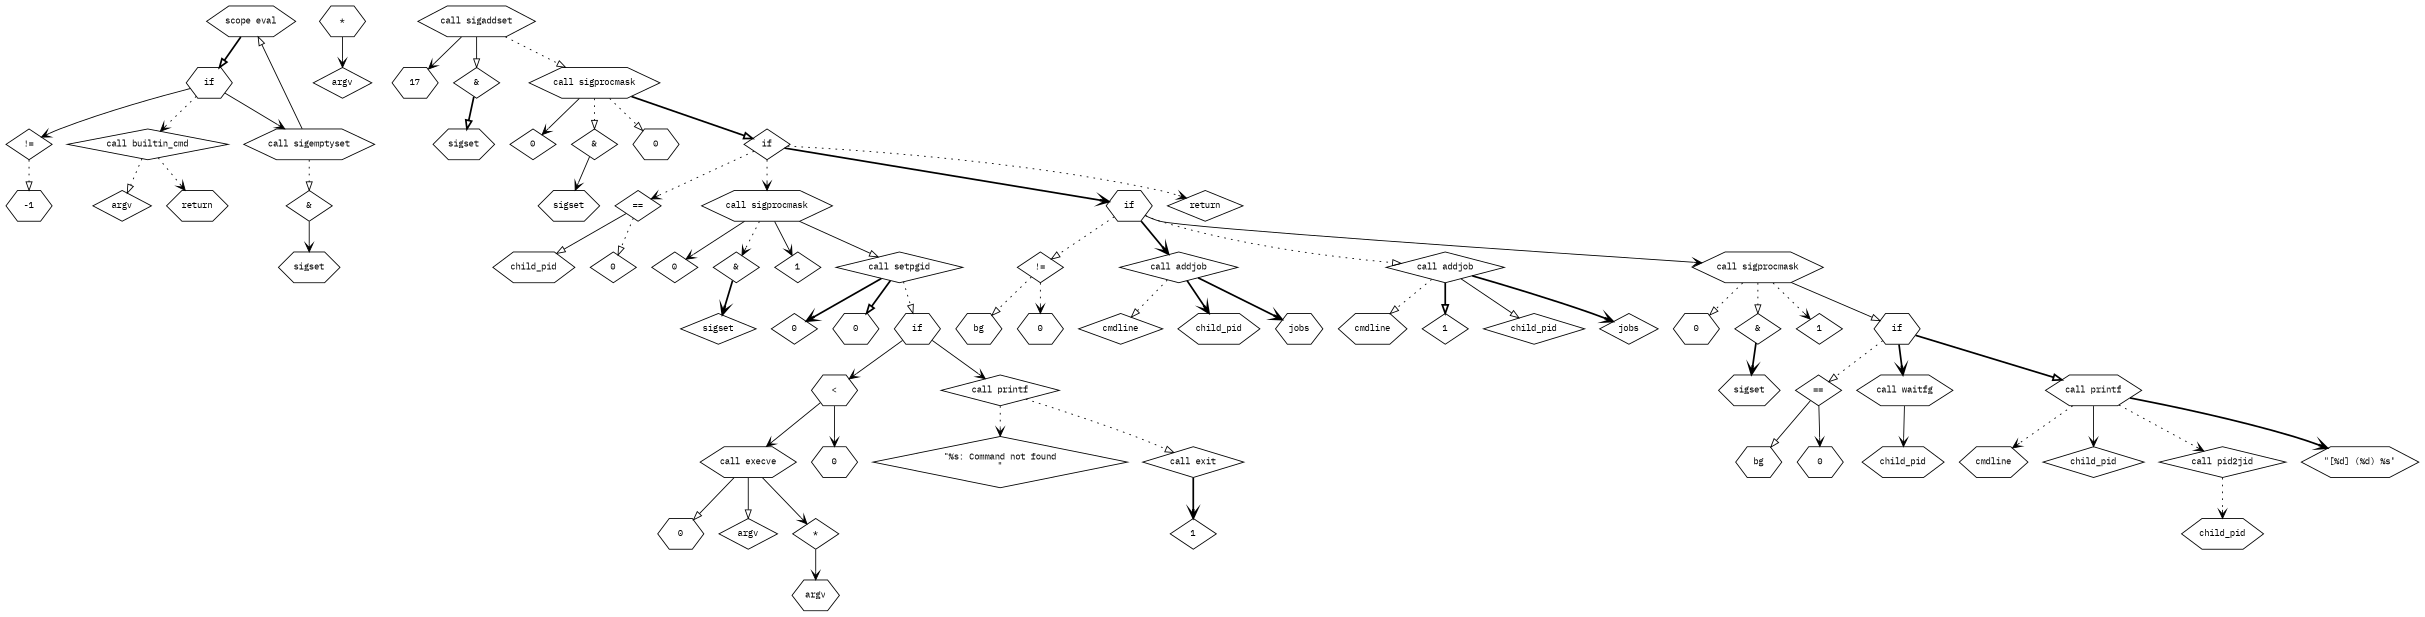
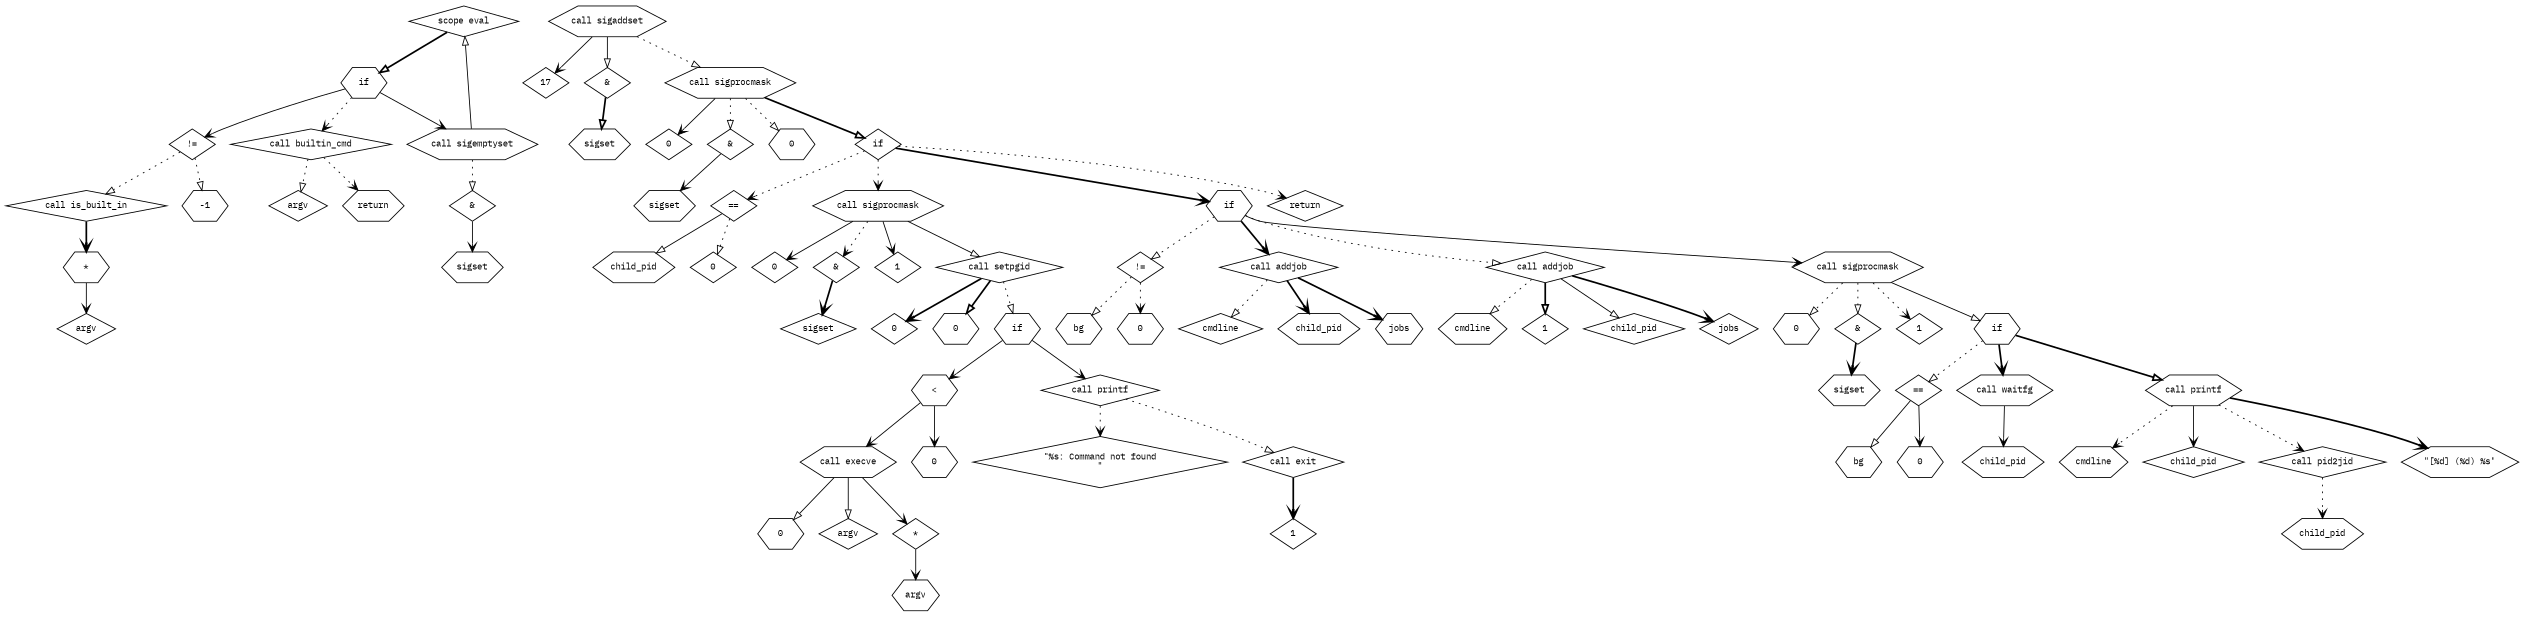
node "scope eval": shape hexagon -> diamond
node "17": shape hexagon -> diamond
node "call is_built_in": added
